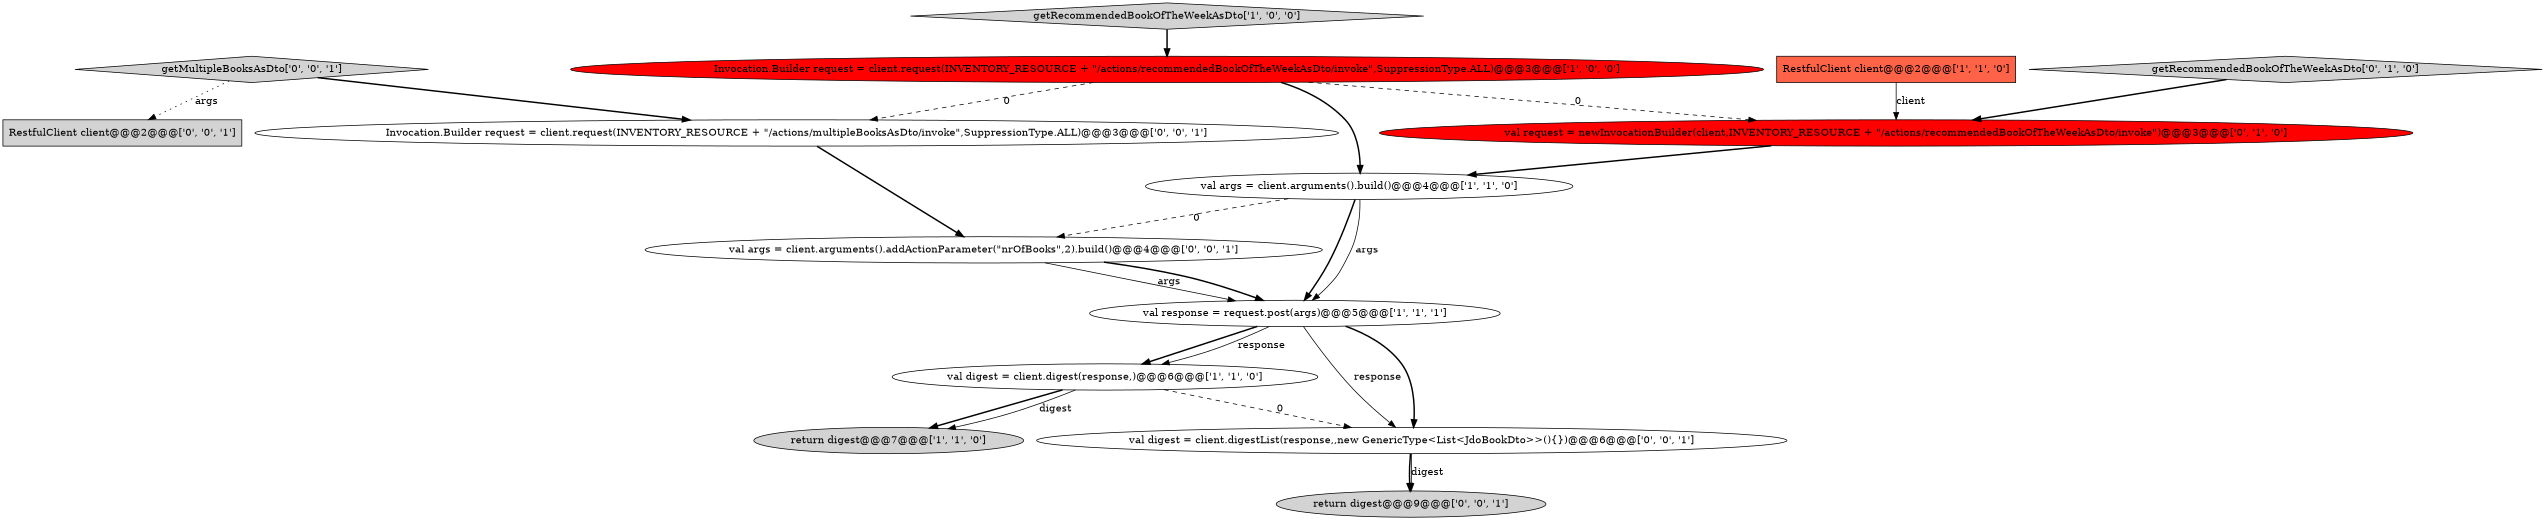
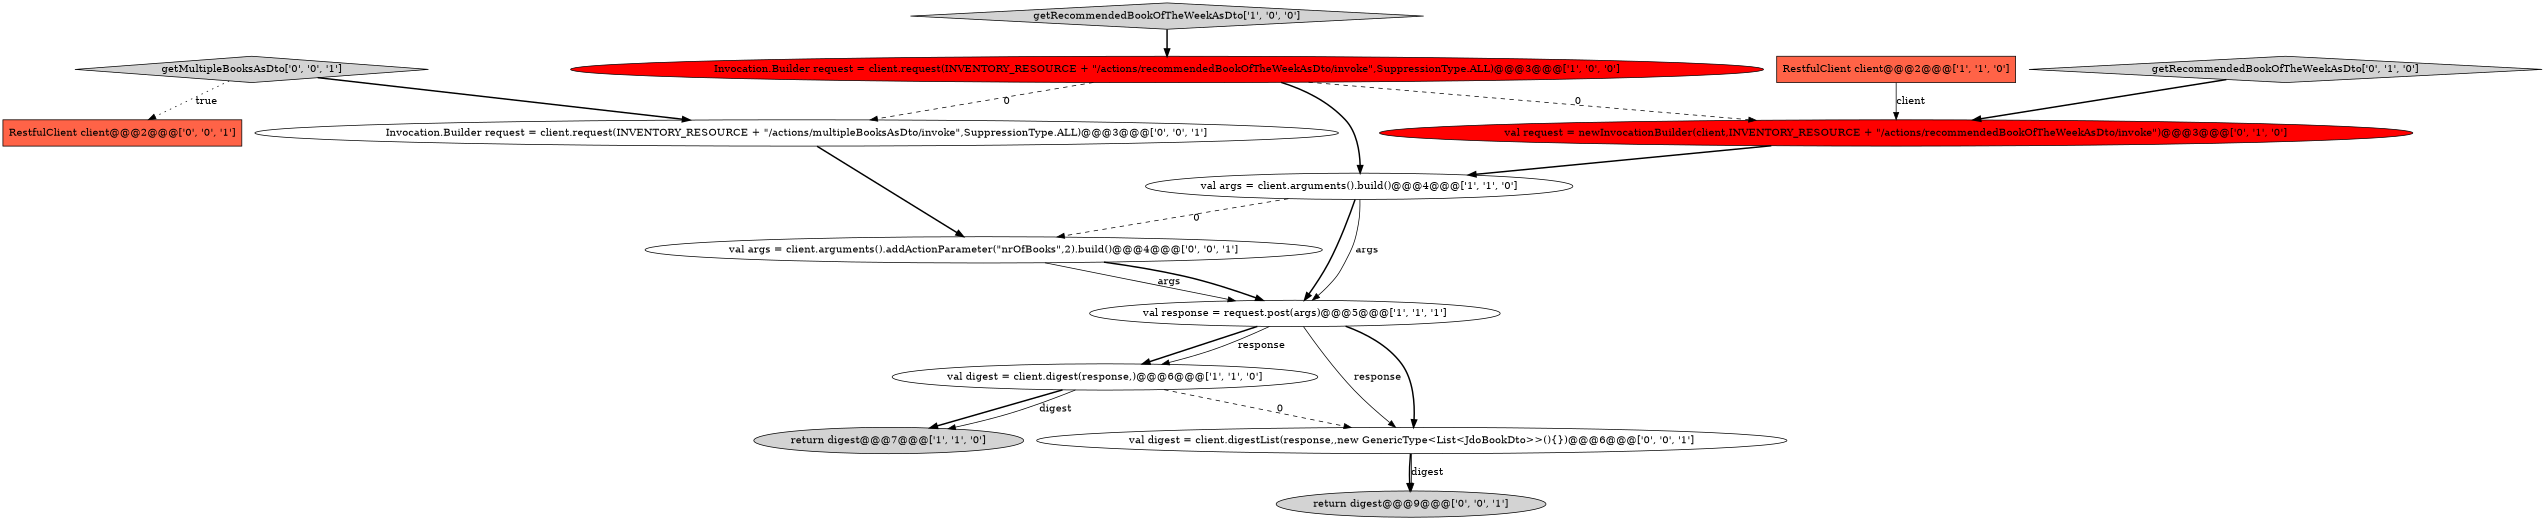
edge "getMultipleBooksAsDto['0', '0', '1']" -> "RestfulClient client@@@2@@@['0', '0', '1']": label "args" -> "true"
node "RestfulClient client@@@2@@@['0', '0', '1']": fillcolor lightgray -> tomato
